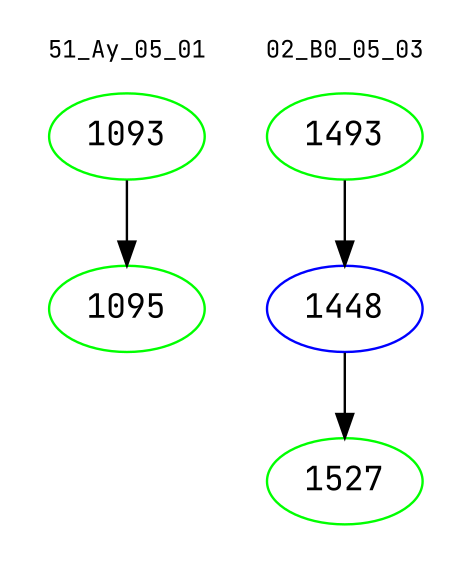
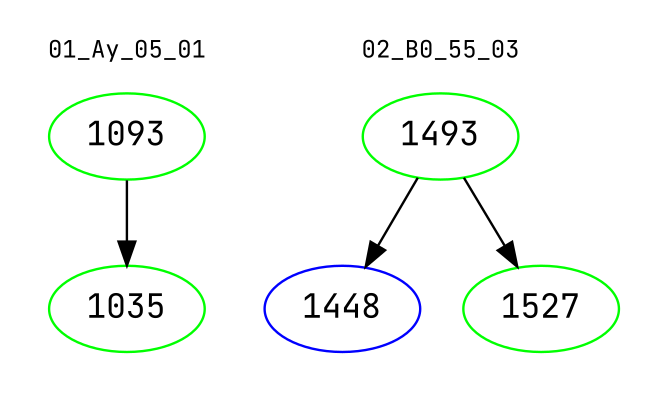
cluster "51_Ay_05_01": label "51_Ay_05_01" -> "01_Ay_05_01"
cluster "02_B0_05_03": label "02_B0_05_03" -> "02_B0_55_03"
node "1095": label "1095" -> "1035"
edge "1448" -> "1527": now "1493" -> "1527"
